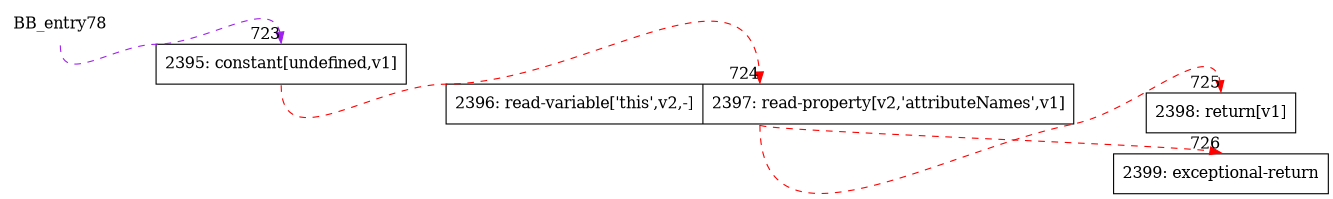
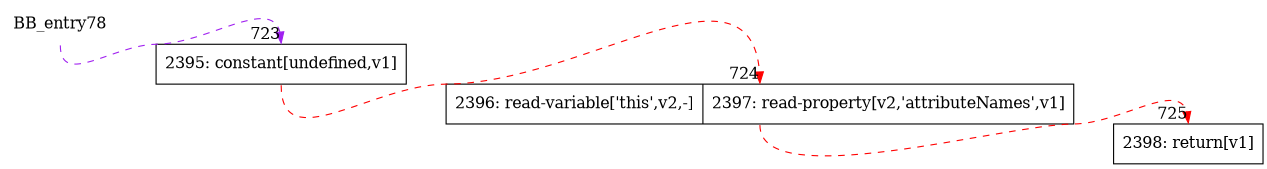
node "2399: exceptional-return": removed
